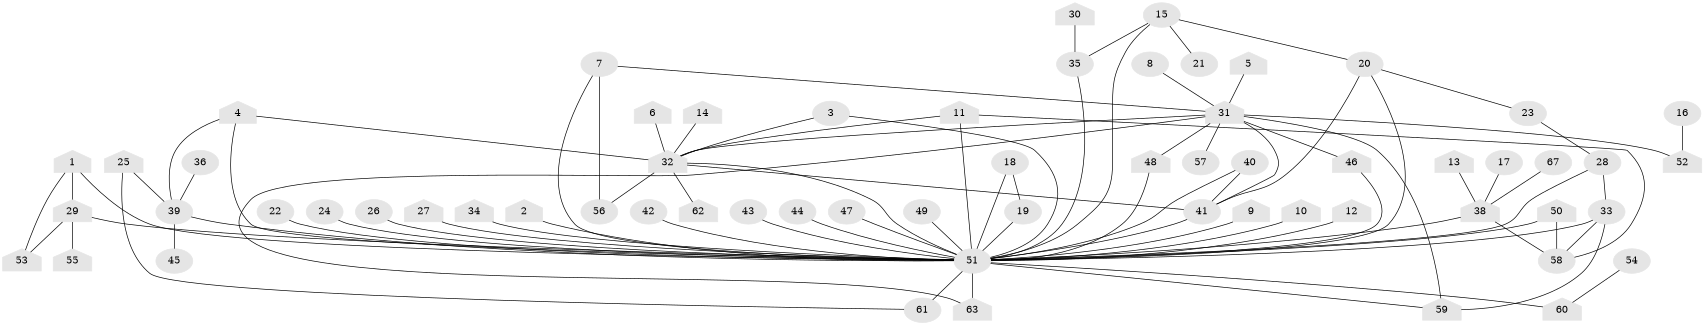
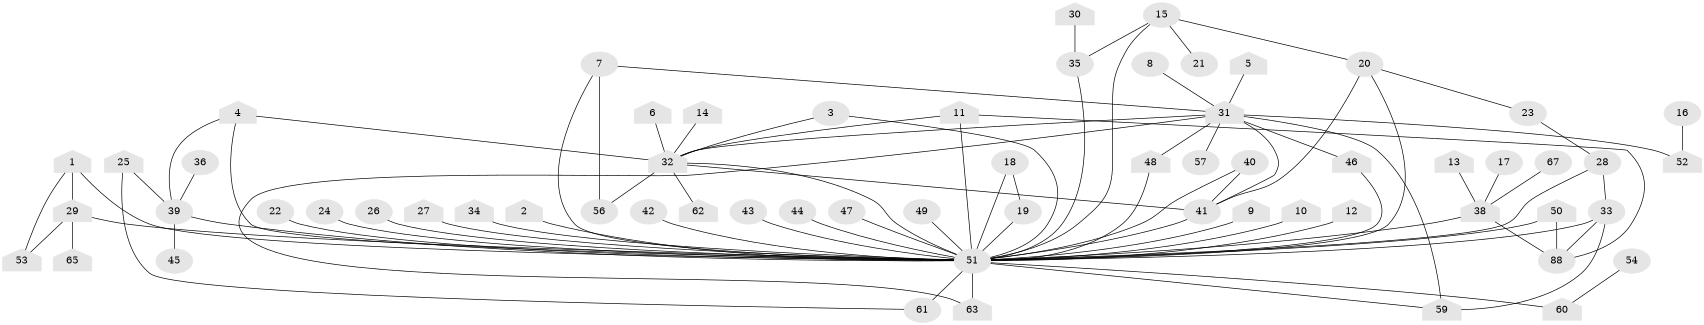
node "55": label "55" -> "65"
node "58": label "58" -> "88"
